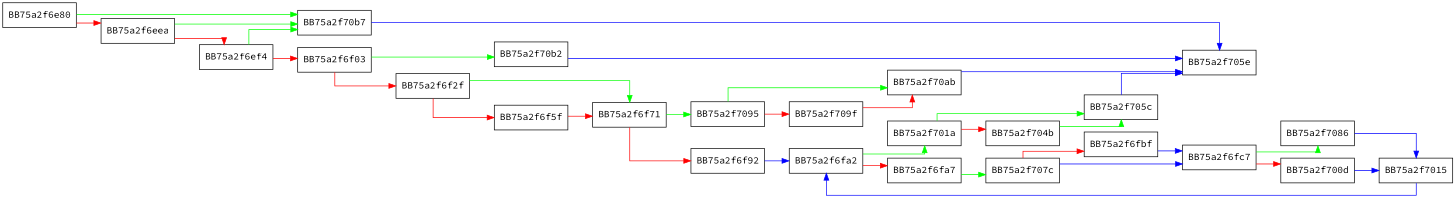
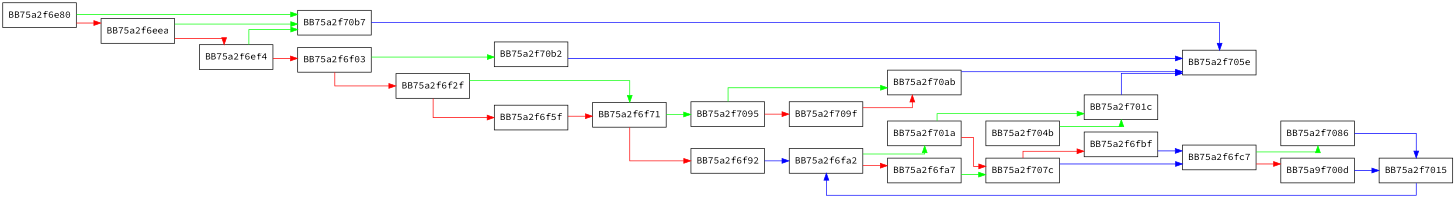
node "BB75a2f705c": label "BB75a2f705c" -> "BB75a2f701c"
edge "BB75a2f701a" -> "BB75a2f704b": now "BB75a2f701a" -> "BB75a2f707c"
node "BB75a2f700d": label "BB75a2f700d" -> "BB75a9f700d"
